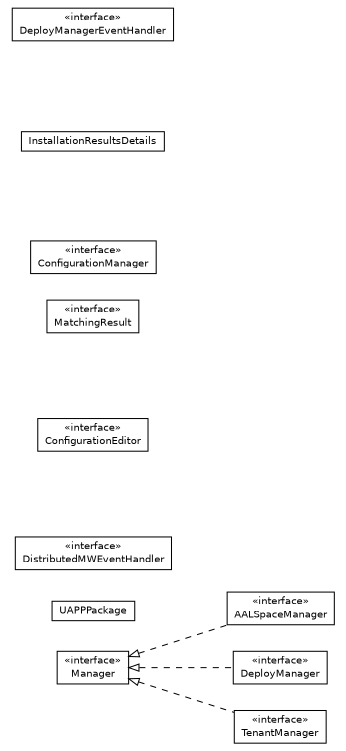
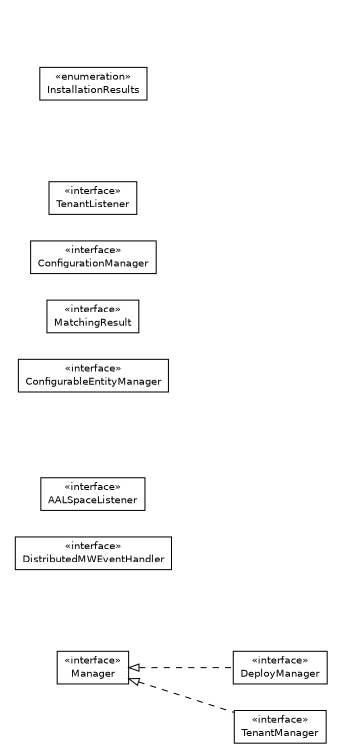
node "DeployManagerEventHandler": removed
node "InstallationResults": added
node "InstallationResultsDetails": removed
node "TenantListener": added
node "ConfigurableEntityManager": added
node "ConfigurationEditor": removed
node "AALSpaceListener": added
node "AALSpaceManager": removed
node "UAPPPackage": removed
